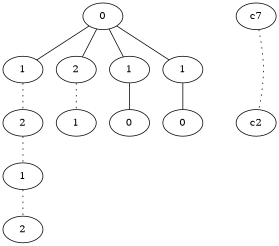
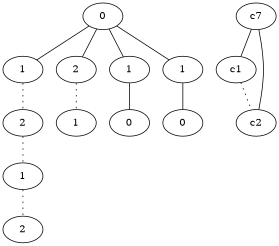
node "c1": added
edge "c7" -- "c2": style dotted -> solid
